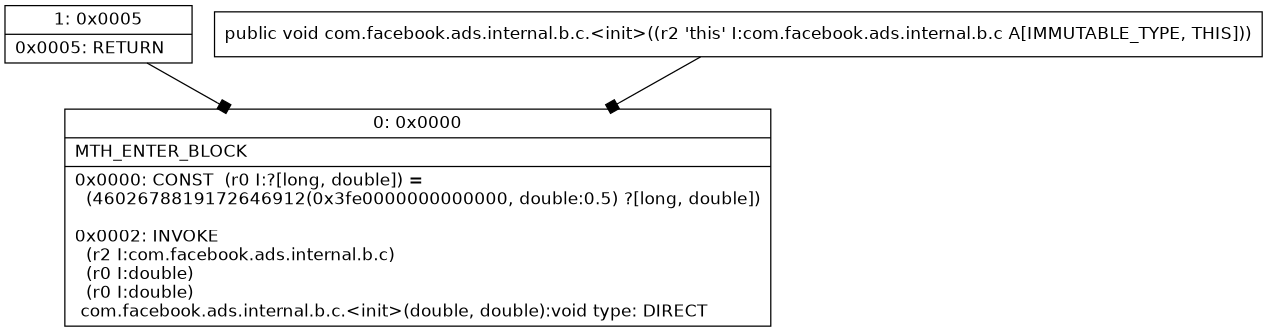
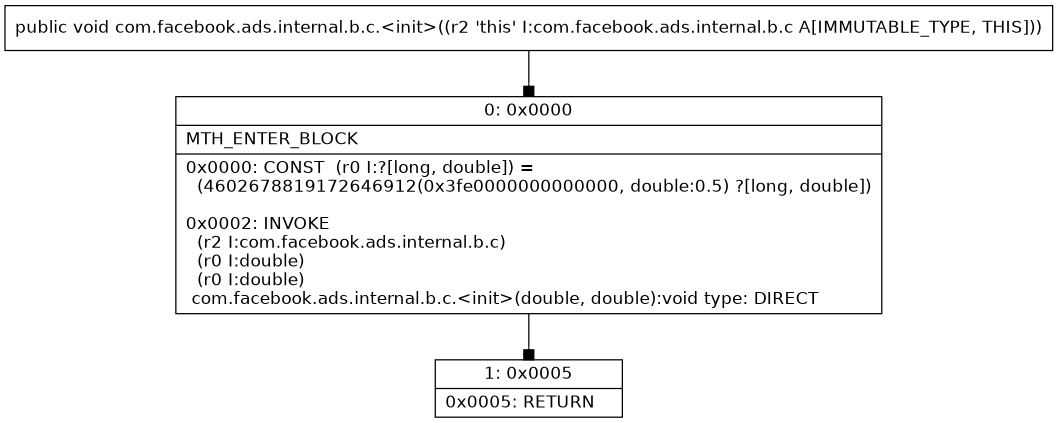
edge "1: 0x0005" -> "0: 0x0000": reversed
